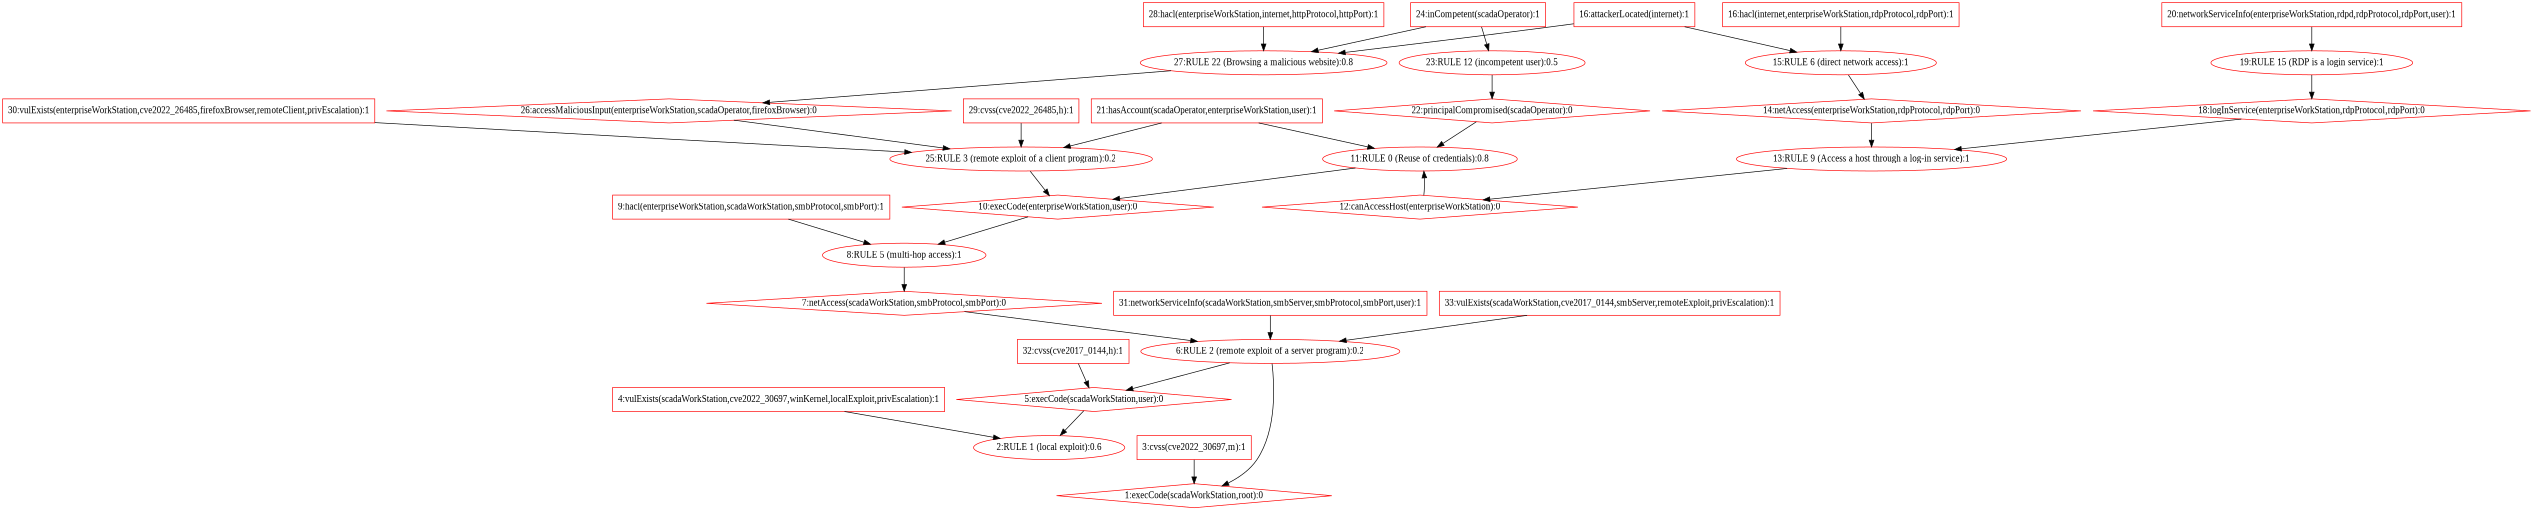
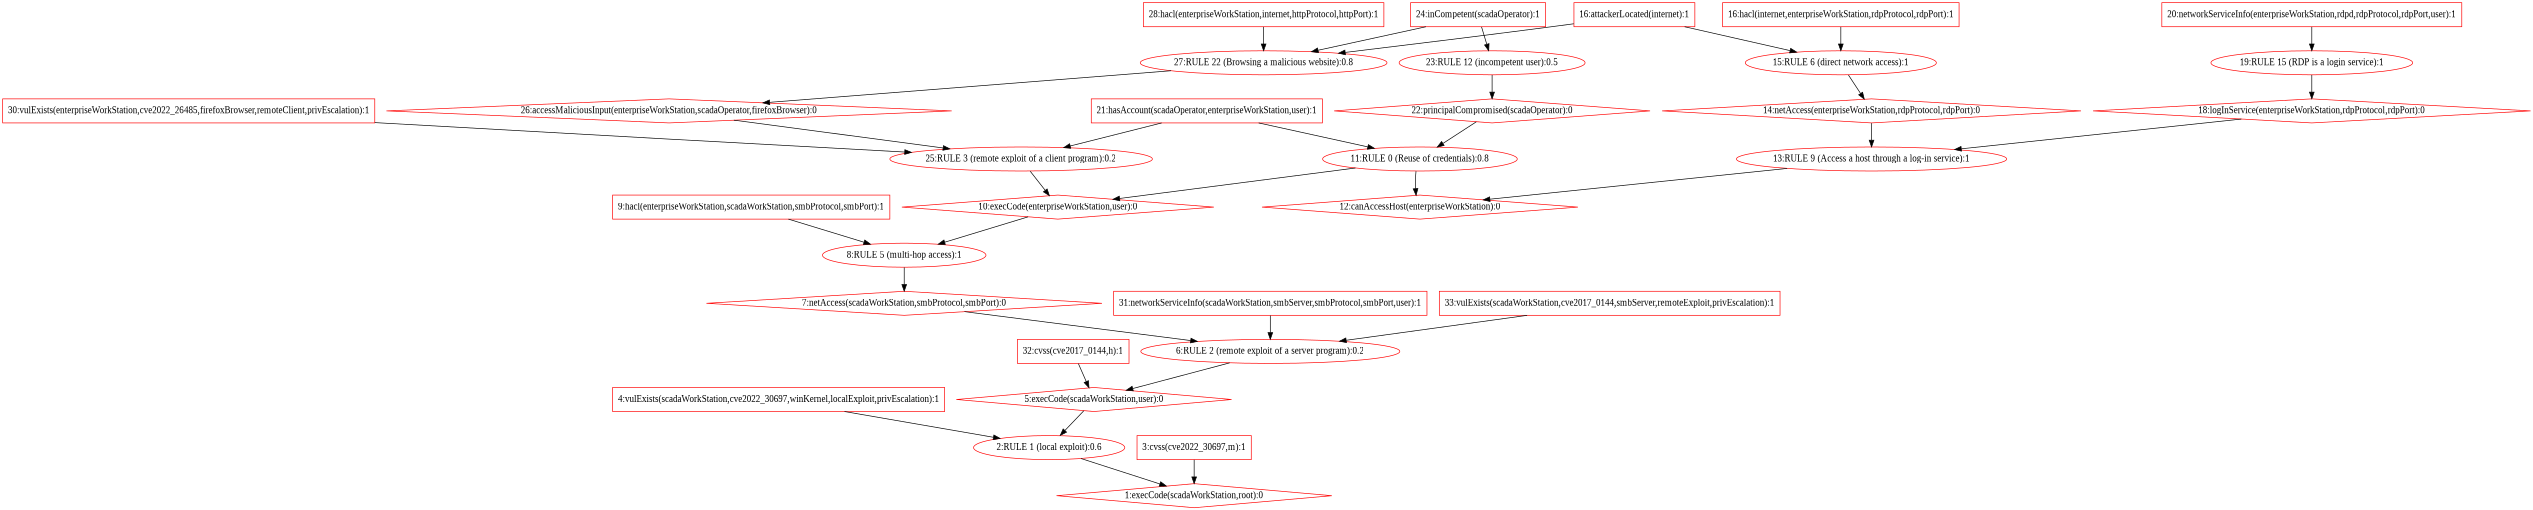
node "29:cvss(cve2022_26485,h):1": removed
edge "12:canAccessHost(enterpriseWorkStation):0" -> "11:RULE 0 (Reuse of credentials):0.8": reversed
edge "6:RULE 2 (remote exploit of a server program):0.2" -> "1:execCode(scadaWorkStation,root):0": now "2:RULE 1 (local exploit):0.6" -> "1:execCode(scadaWorkStation,root):0"
